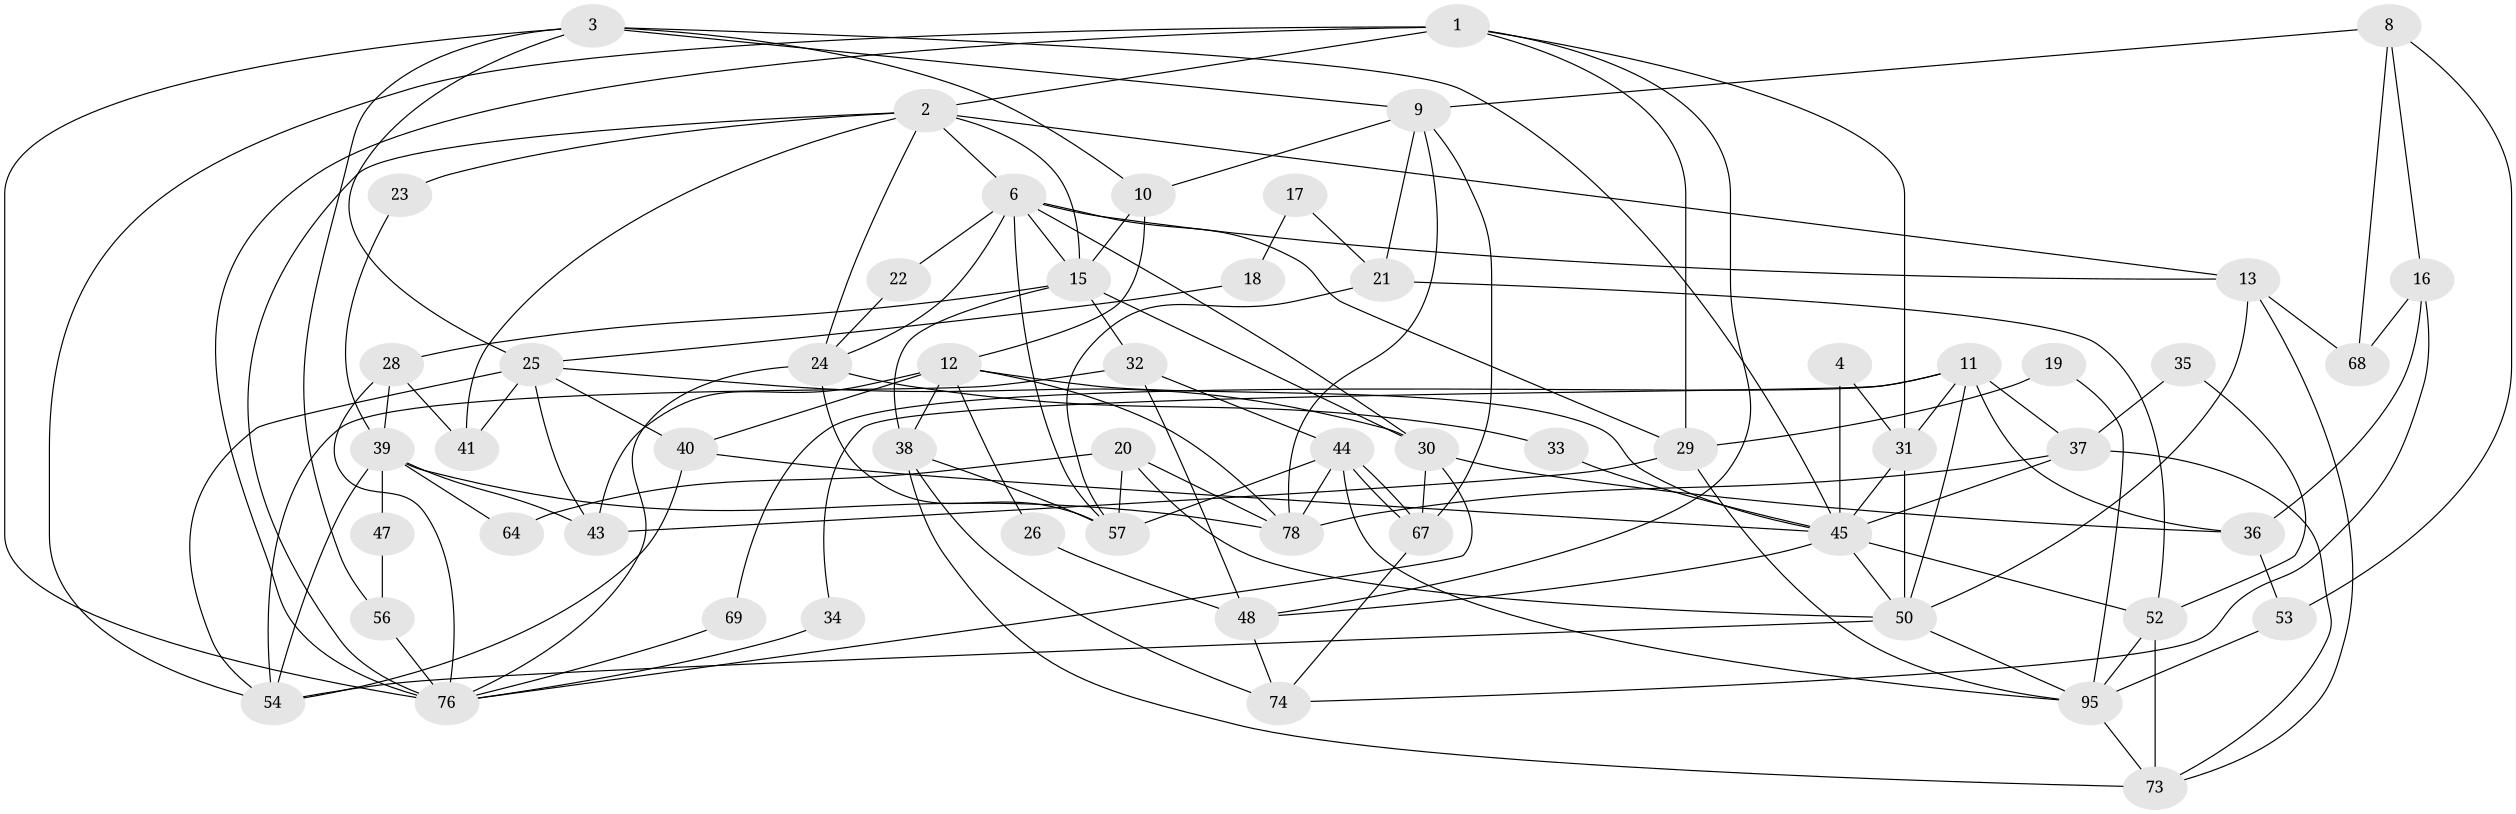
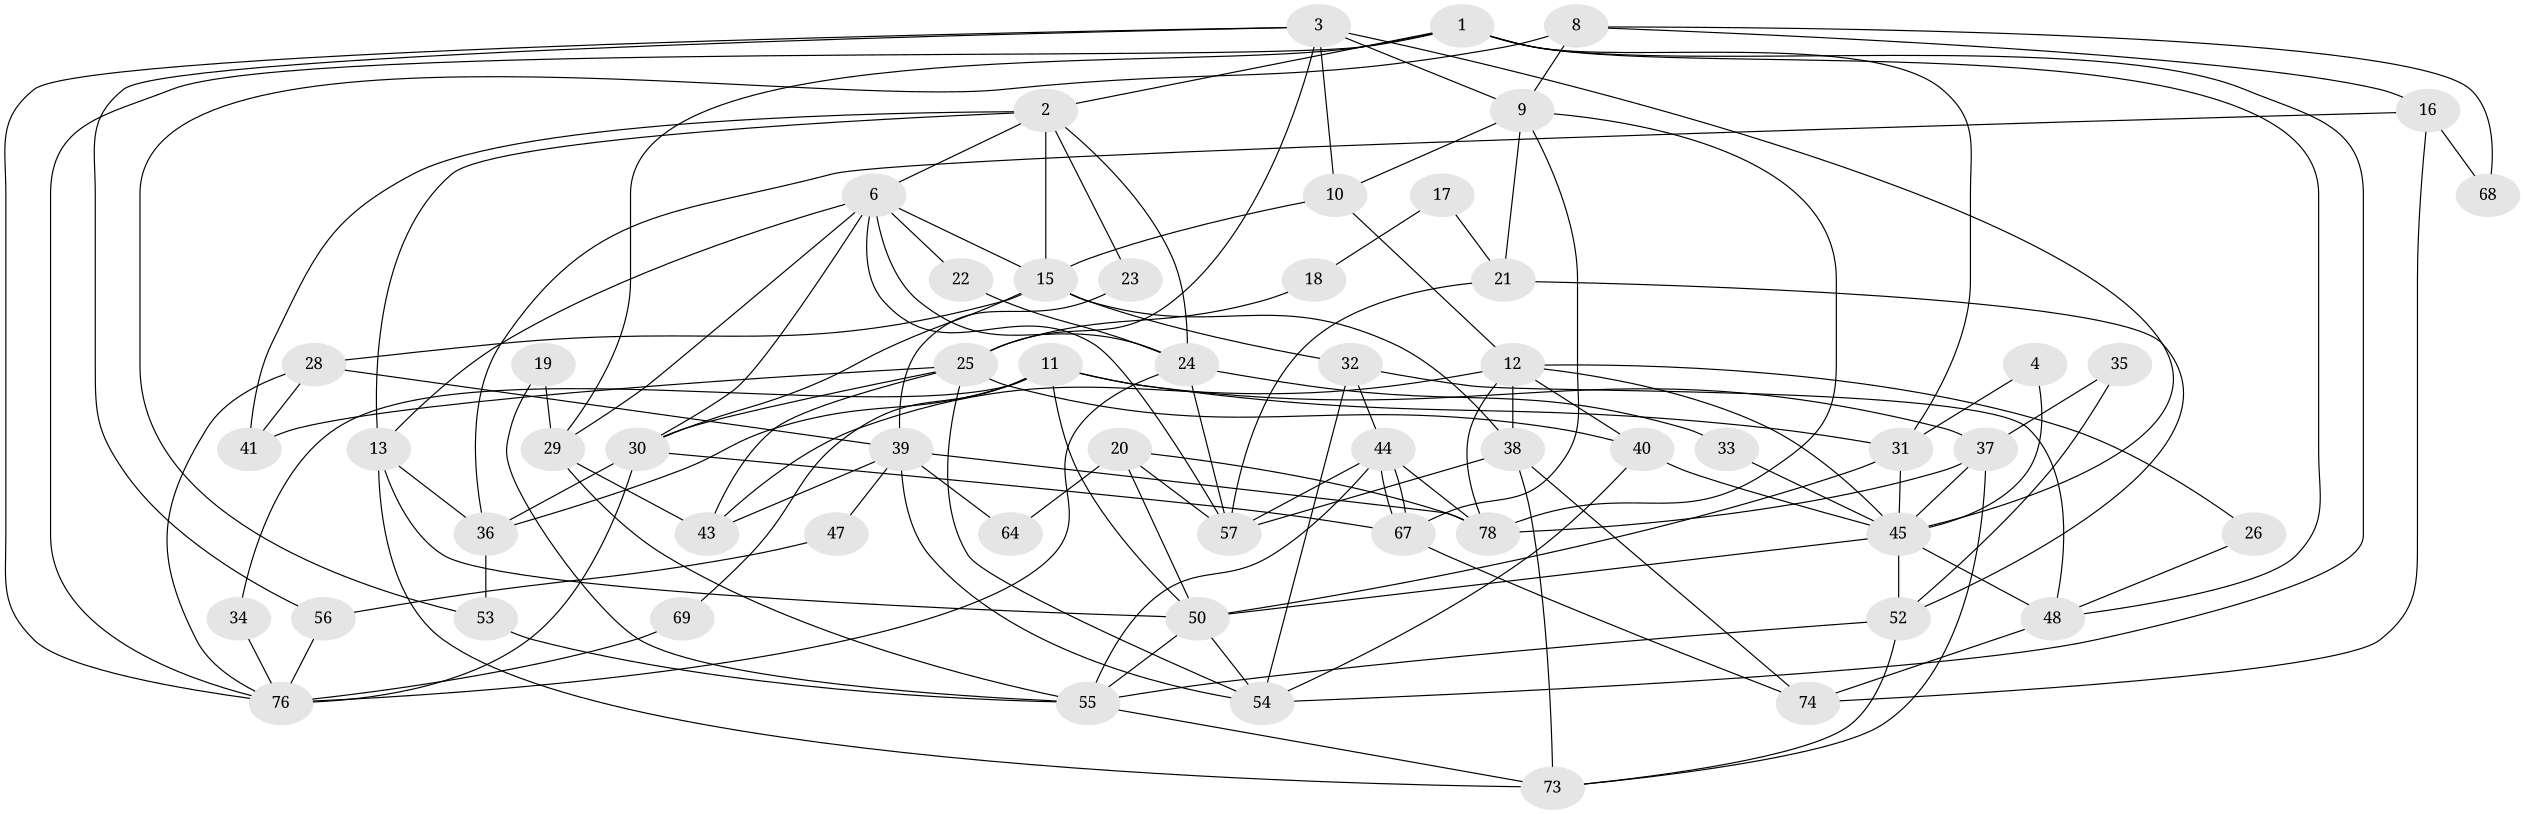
edge "2" -- "76": removed
edge "13" -- "68": now "13" -- "36"
node "95": label "95" -> "55"
